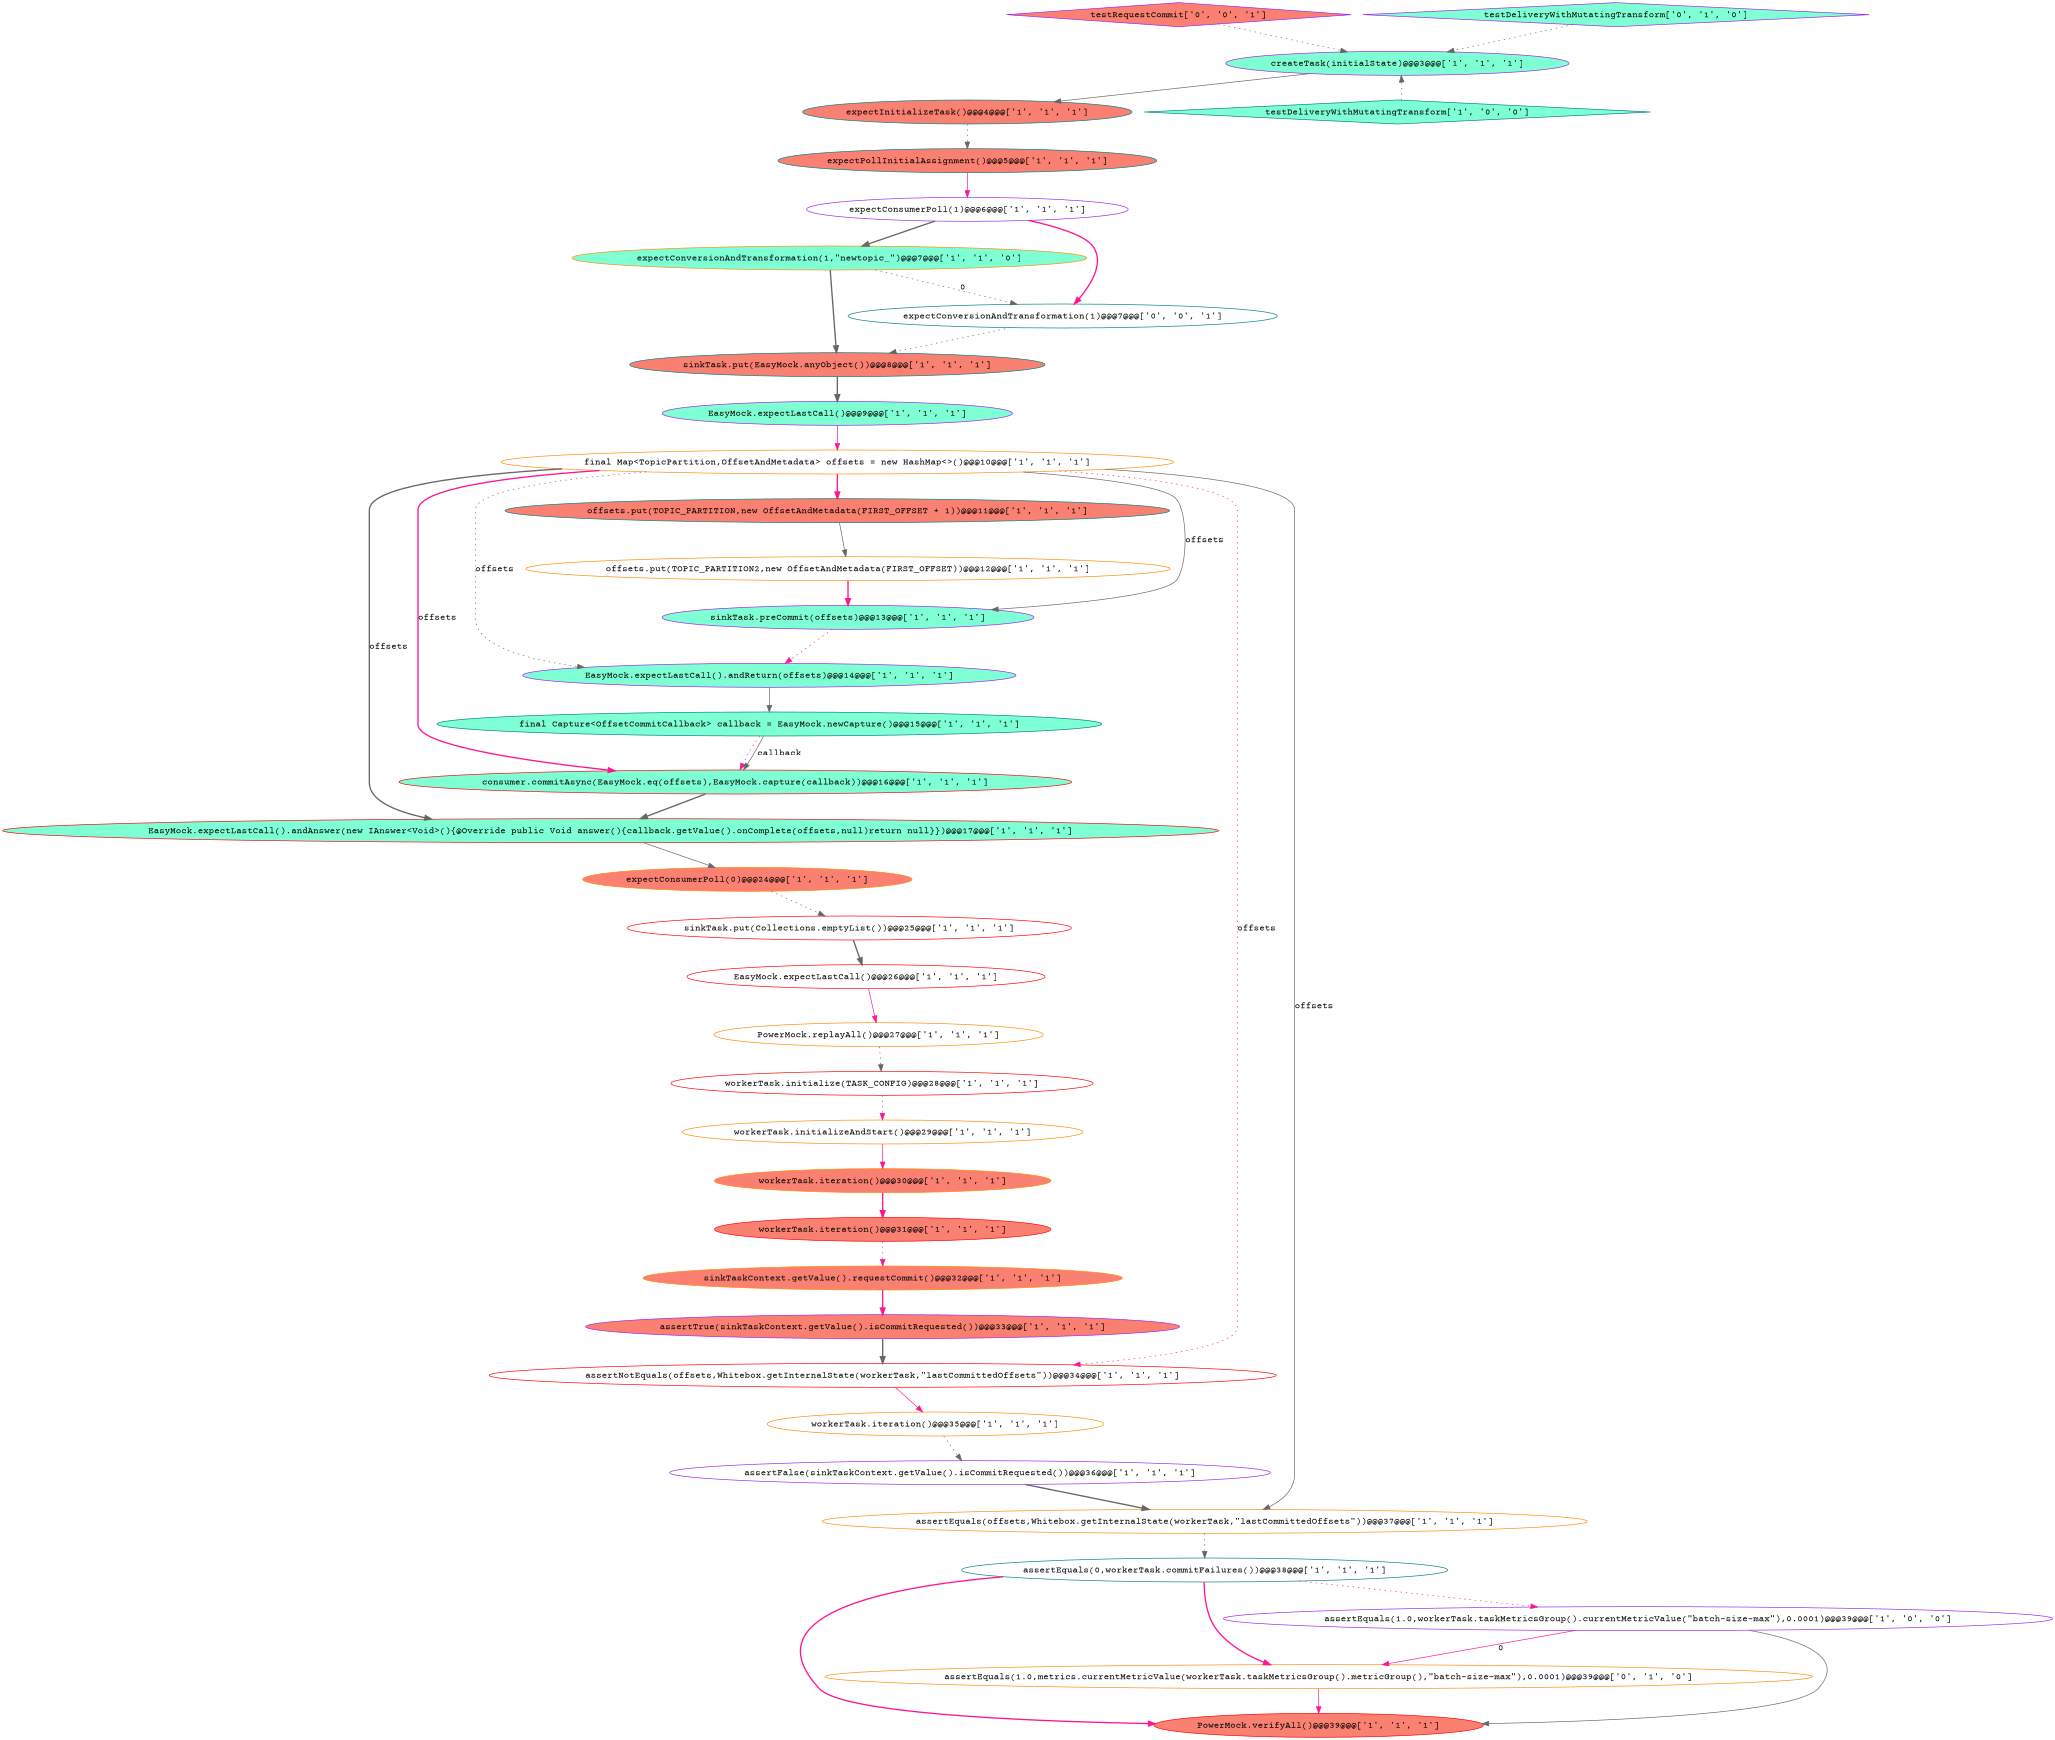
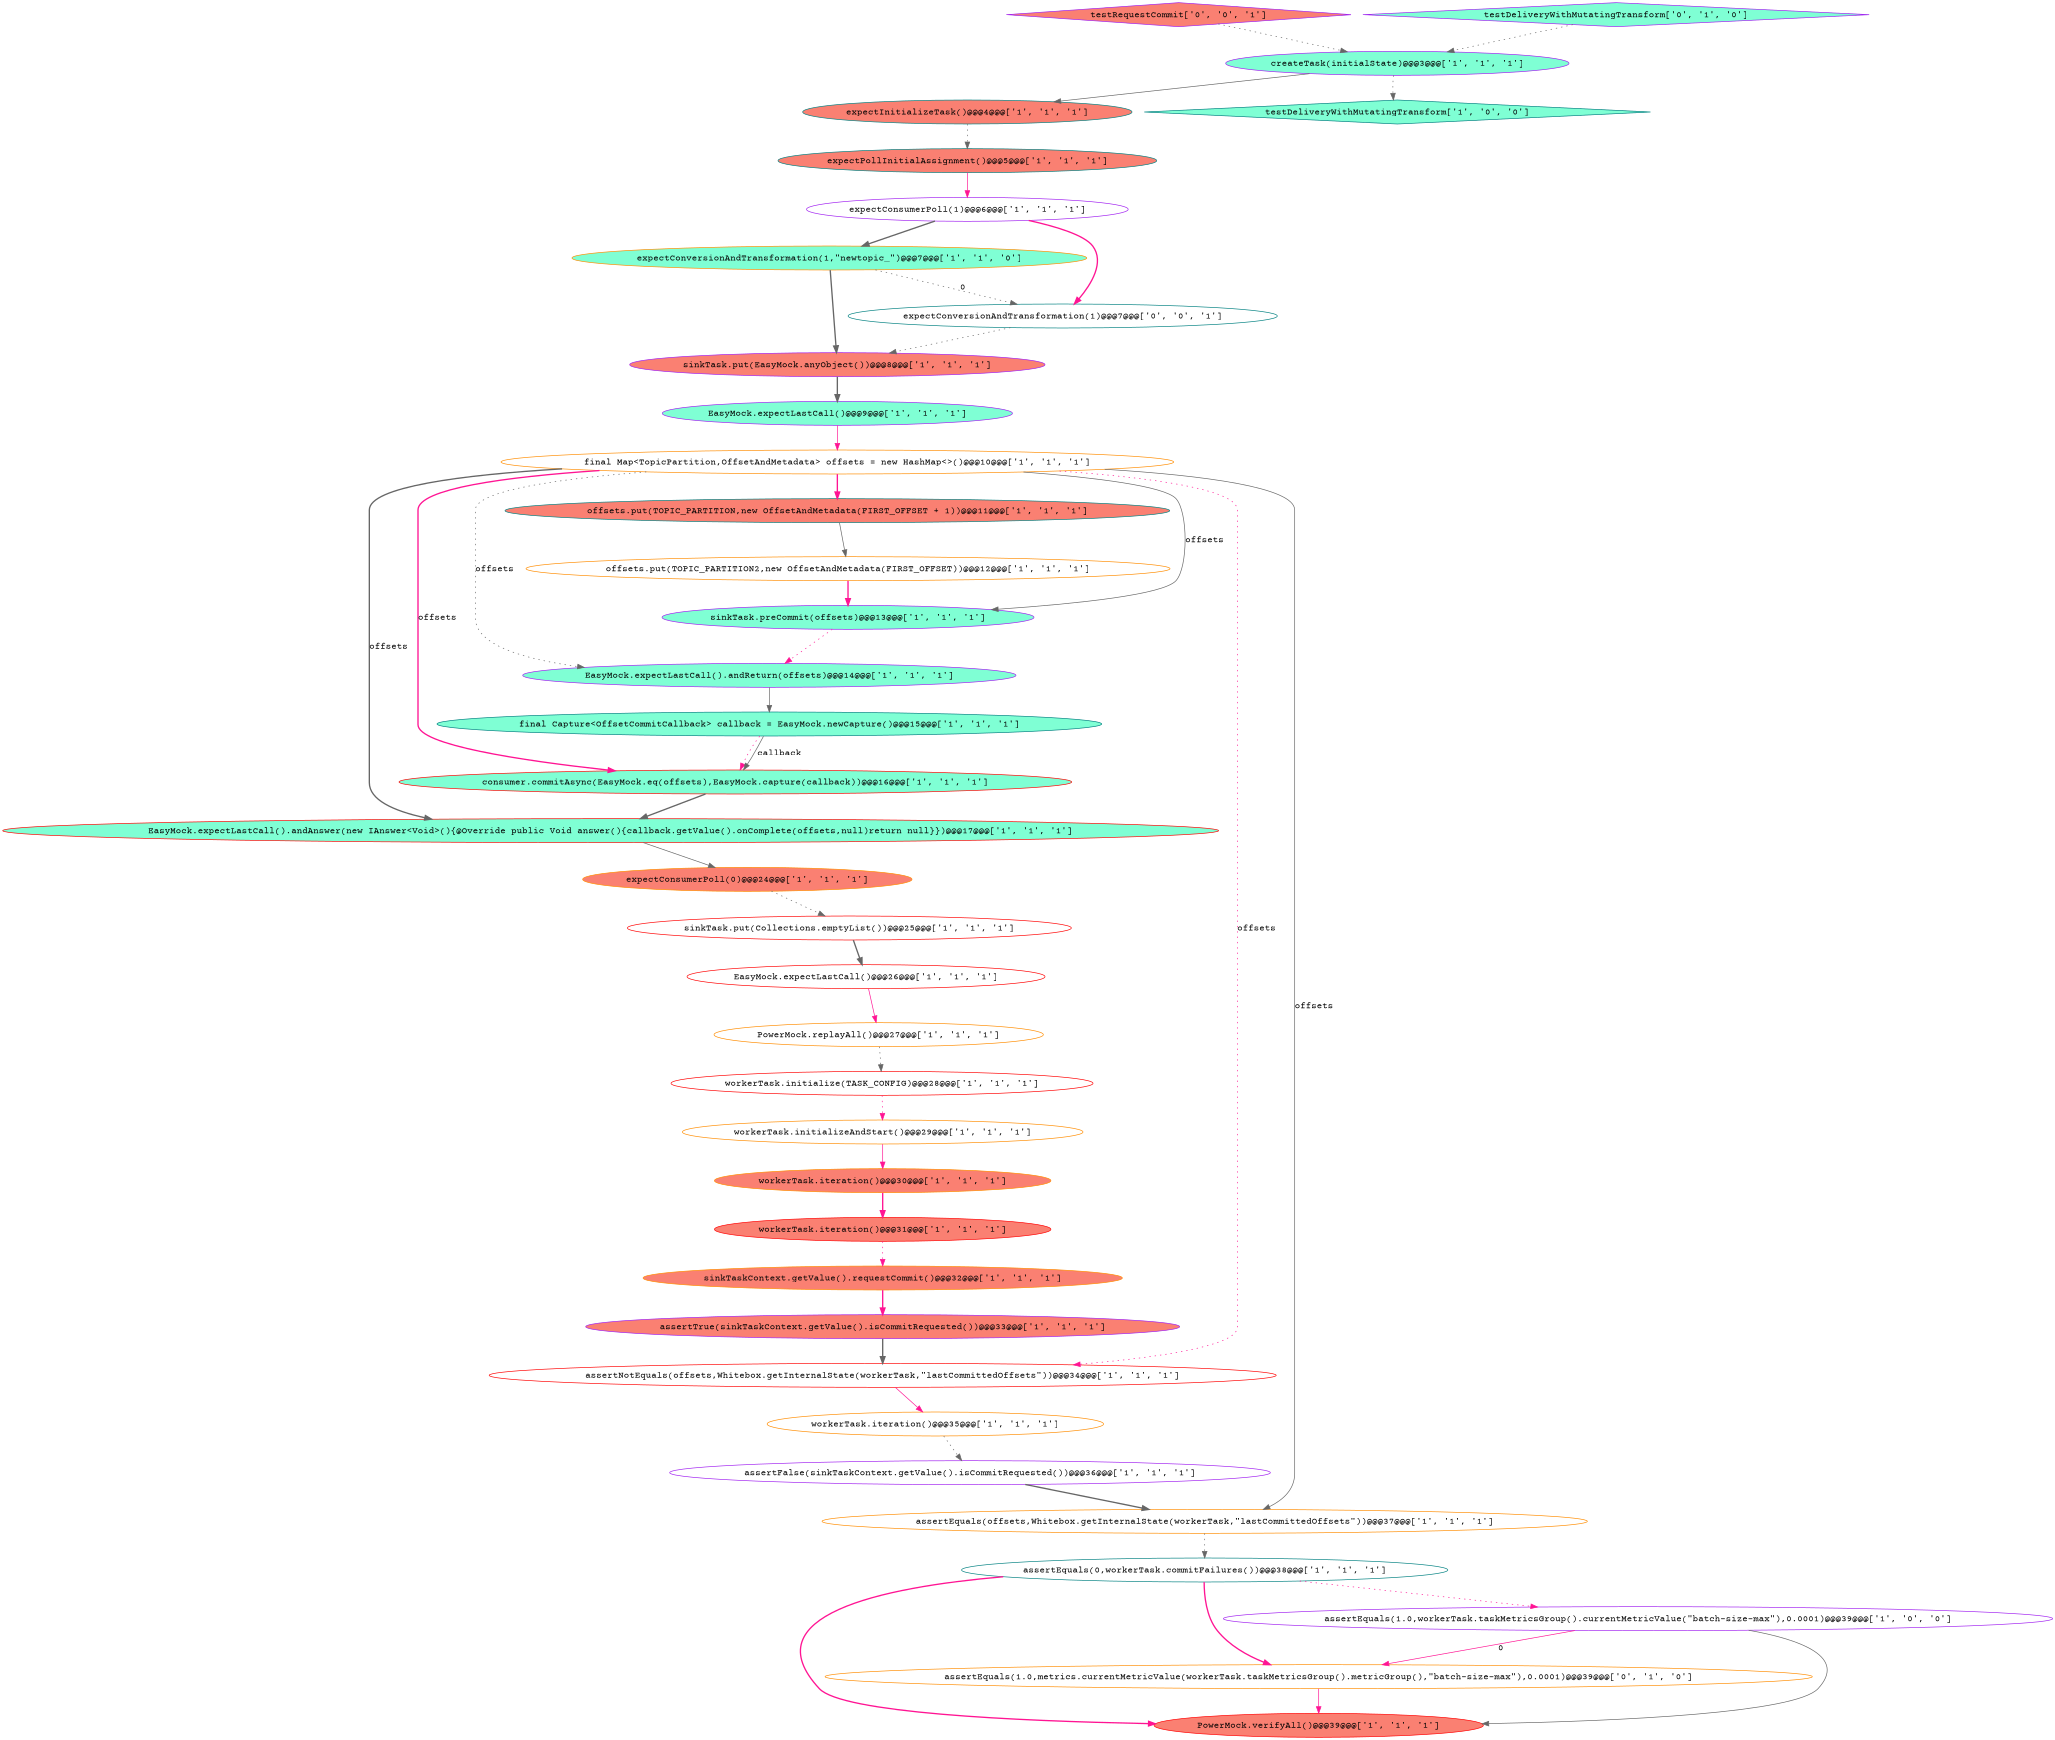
edge "testDeliveryWithMutatingTransform['1', '0', '0']" -> "createTask(initialState)@@@3@@@['1', '1', '1']": reversed
node "sinkTask.put(EasyMock.anyObject())@@@8@@@['1', '1', '1']": color teal -> purple
